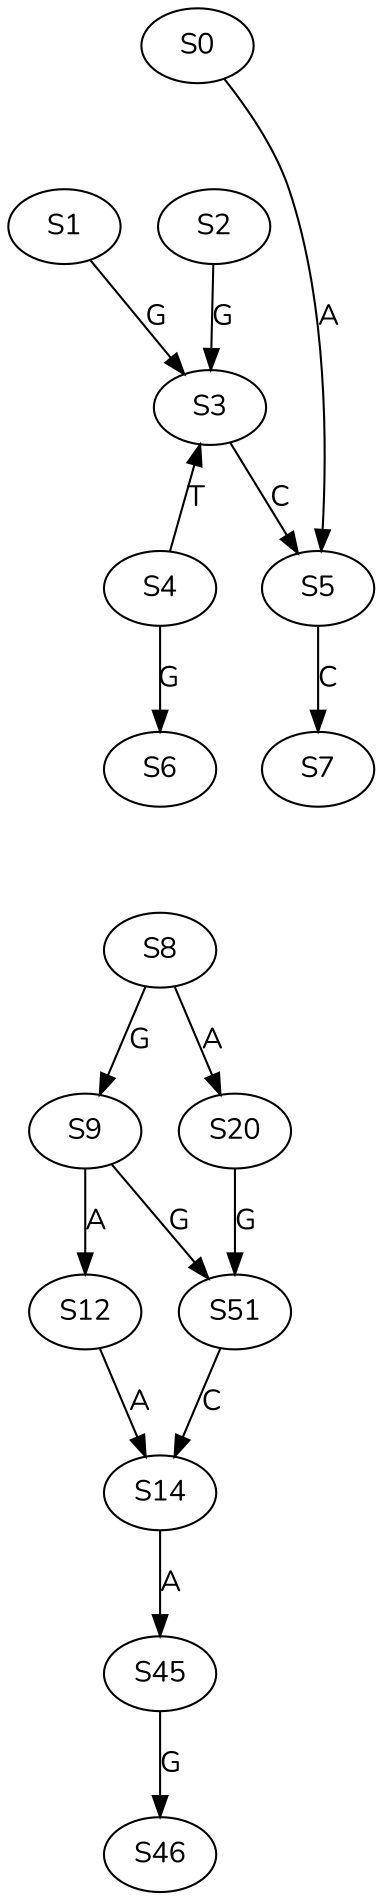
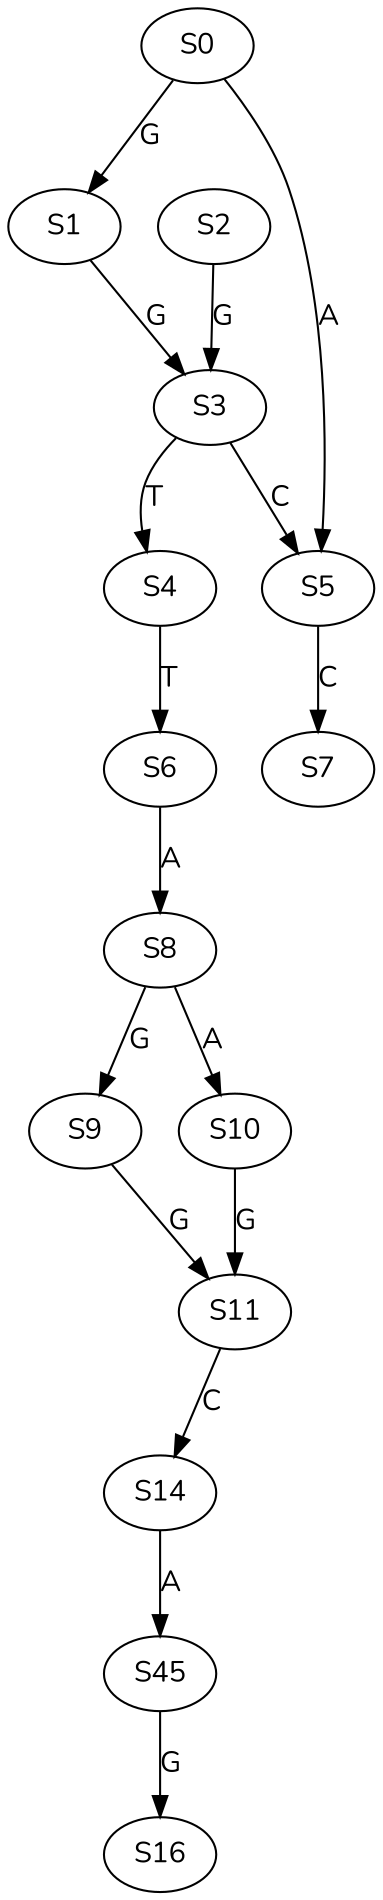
edge "S0" -> "S1": added, label "G"
edge "S4" -> "S3": reversed
edge "S4" -> "S6": label "G" -> "T"
edge "S6" -> "S8": added, label "A"
node "S20": label "S20" -> "S10"
node "S12": removed
node "S51": label "S51" -> "S11"
node "S46": label "S46" -> "S16"
